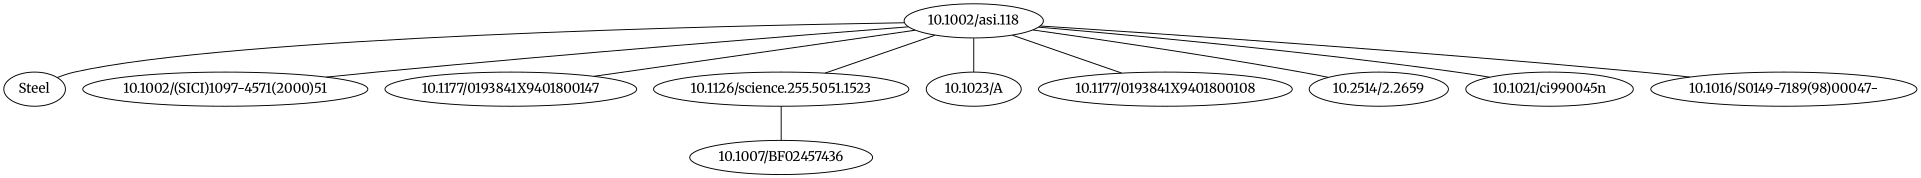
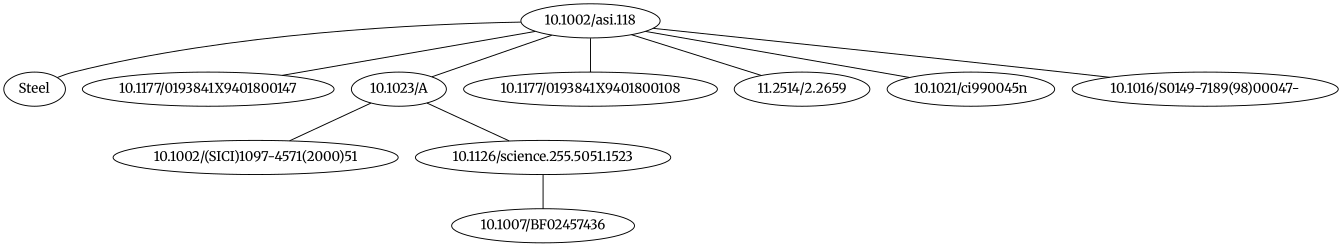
edge "10.1002/asi.118" -- "10.1002/(SICI)1097-4571(2000)51": now "10.1023/A" -- "10.1002/(SICI)1097-4571(2000)51"
edge "10.1002/asi.118" -- "10.1126/science.255.5051.1523": now "10.1023/A" -- "10.1126/science.255.5051.1523"
node "10.2514/2.2659": label "10.2514/2.2659" -> "11.2514/2.2659"
